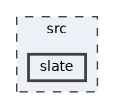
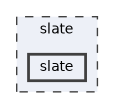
cluster "src": label "src" -> "slate"
